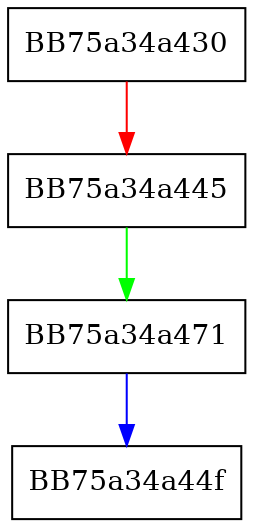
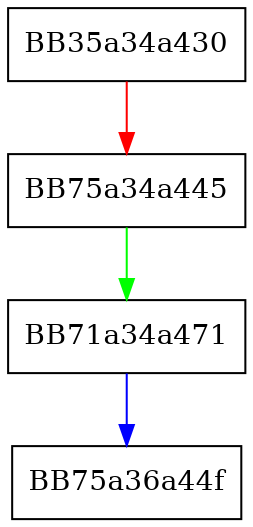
node "BB75a34a430": label "BB75a34a430" -> "BB35a34a430"
node "BB75a34a471": label "BB75a34a471" -> "BB71a34a471"
node "BB75a34a44f": label "BB75a34a44f" -> "BB75a36a44f"
